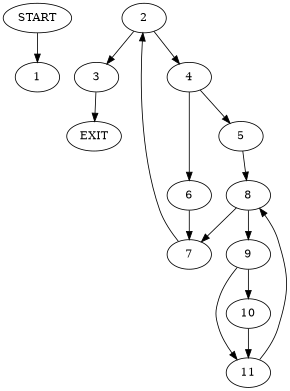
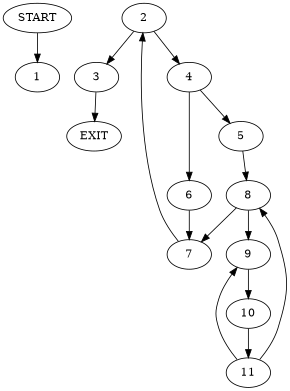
edge "9" -> "11": reversed
